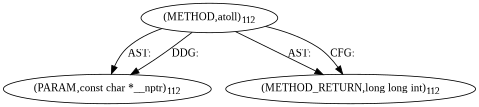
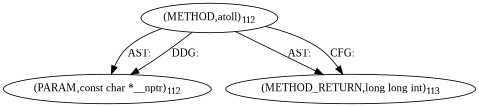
node "(METHOD_RETURN,long long int)": text "112" -> "113"
